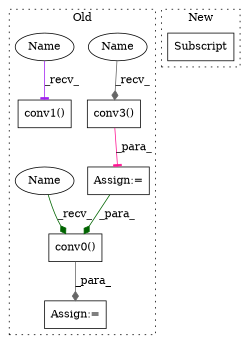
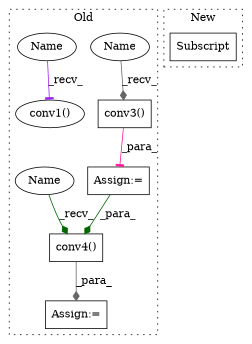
node "conv1()": shape box -> ellipse
node "conv0()": label "conv0()" -> "conv4()"
